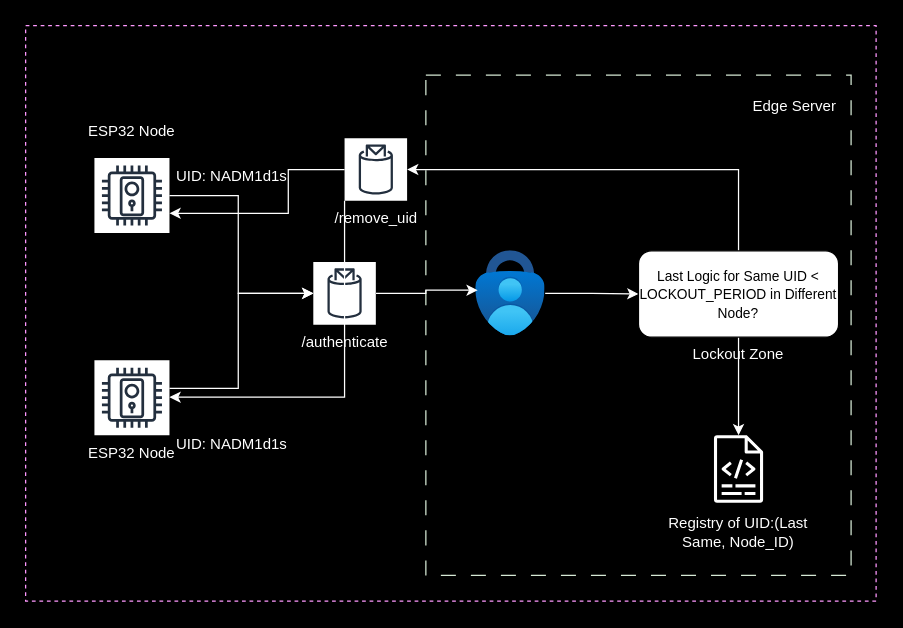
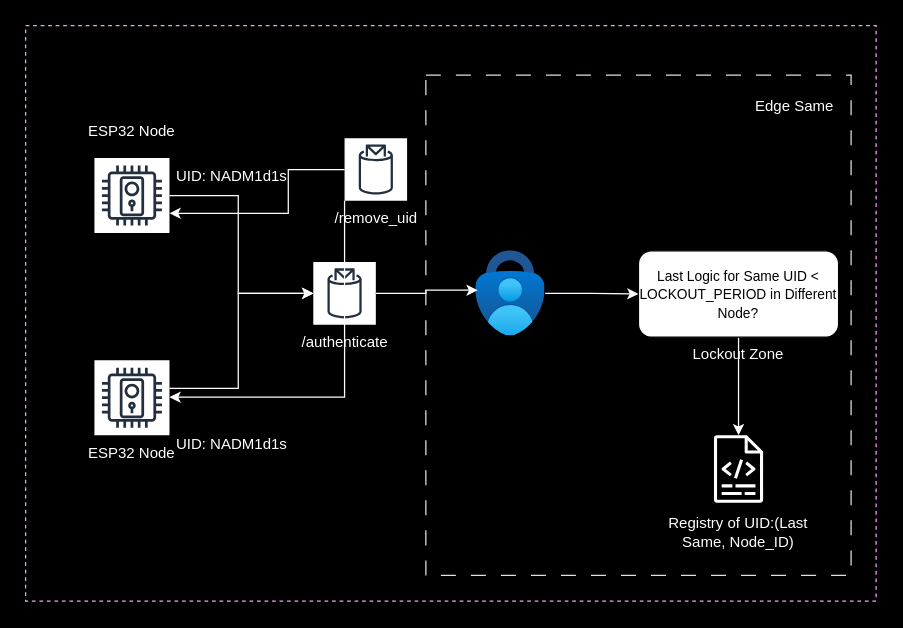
node "Edge Server": label "Edge Server" -> "Edge Same"
edge "Last Logic for Same UID < LOCKOUT_PERIOD in Different Node?" -> "/remove_uid": removed
